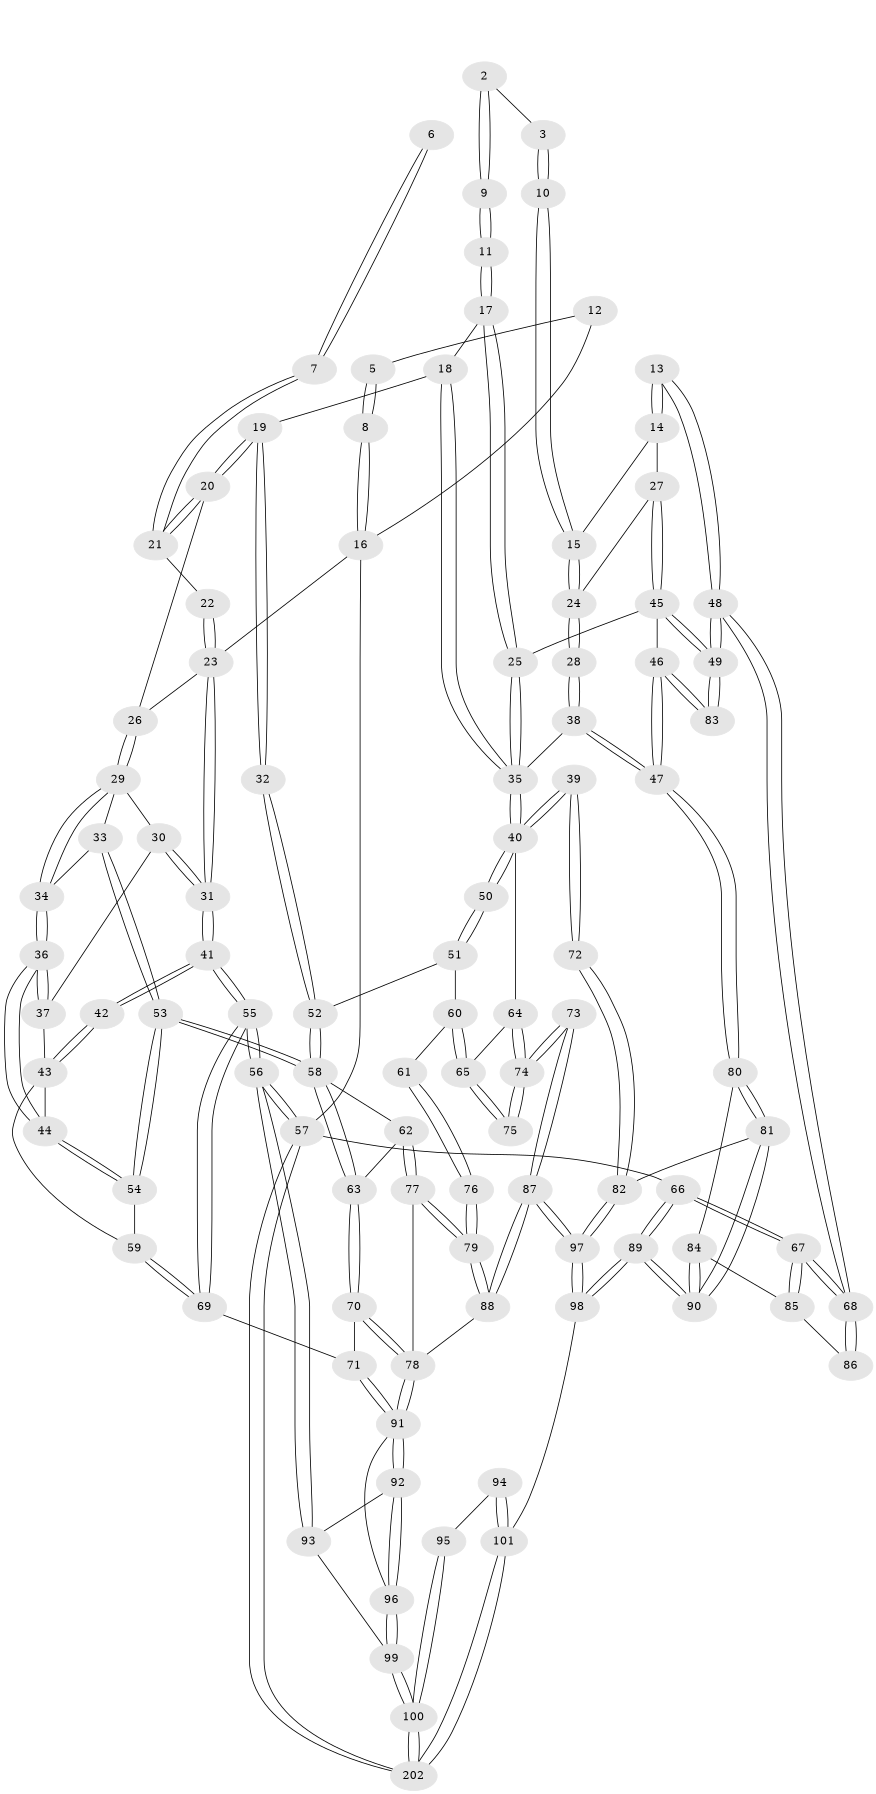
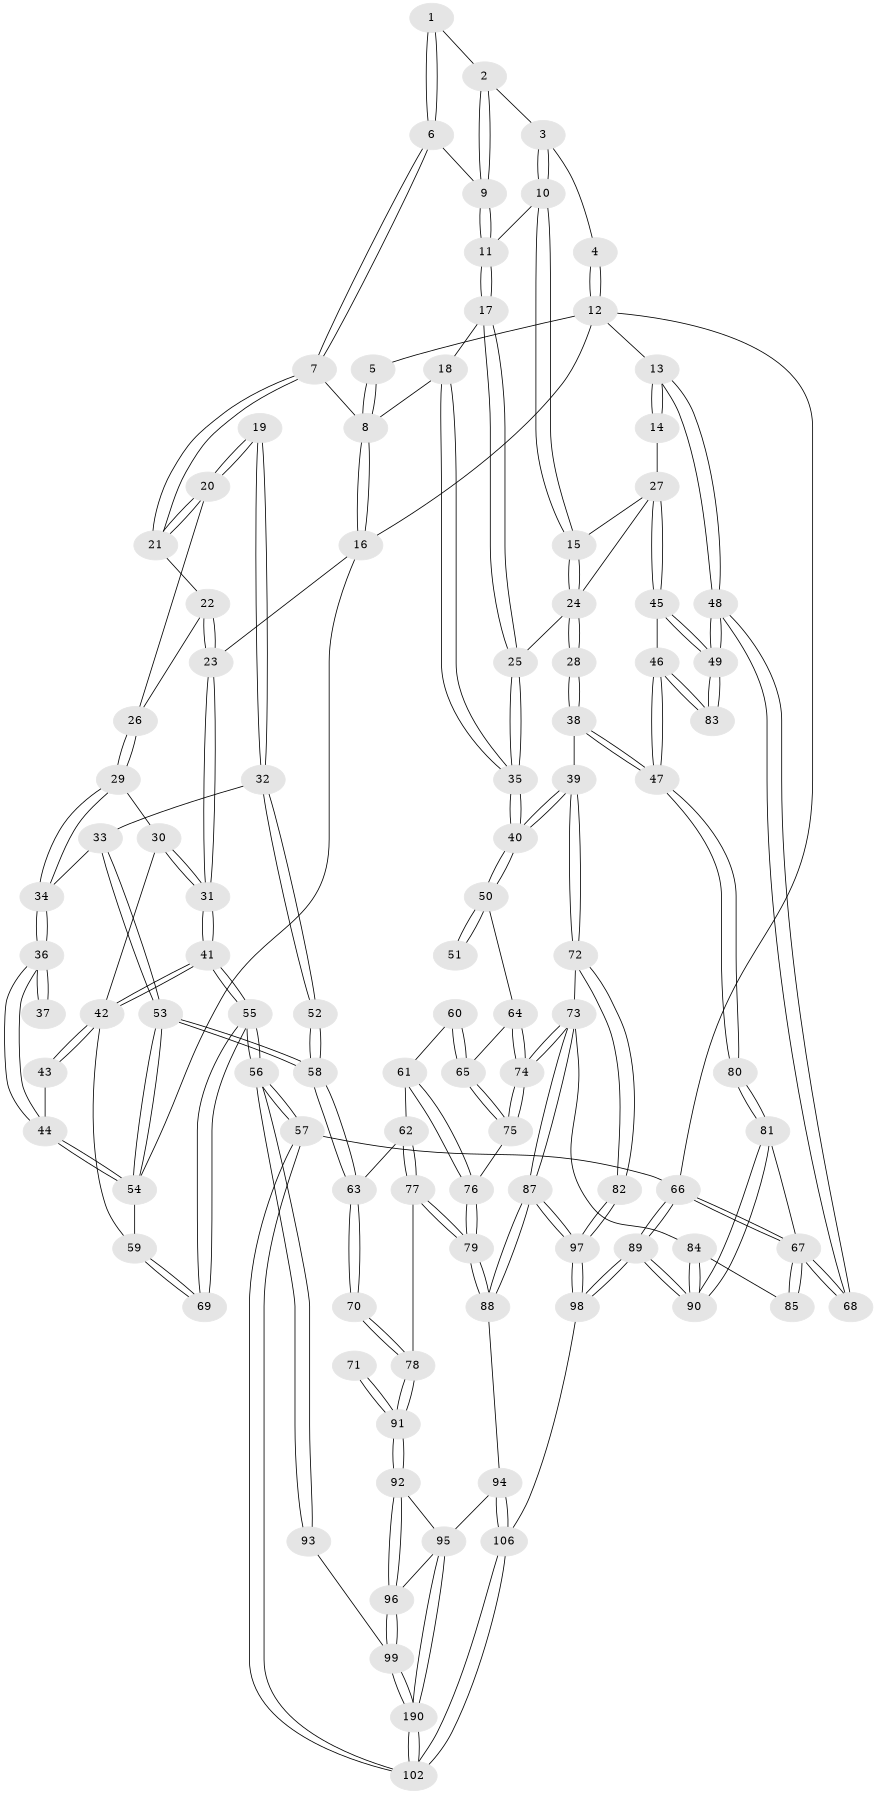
node "1": added
edge "6" -- "9": added
edge "10" -- "11": added
node "4": added
edge "12" -- "13": added
edge "7" -- "8": added
edge "18" -- "19": now "18" -- "8"
edge "14" -- "15": now "27" -- "15"
edge "45" -- "25": now "24" -- "25"
edge "23" -- "26": now "22" -- "26"
edge "12" -- "66": added
edge "38" -- "35": now "38" -- "39"
edge "29" -- "33": now "32" -- "33"
edge "16" -- "57": now "16" -- "54"
edge "30" -- "37": now "30" -- "42"
edge "40" -- "64": now "50" -- "64"
edge "51" -- "52": removed
edge "51" -- "60": removed
edge "72" -- "73": added
edge "37" -- "43": removed
edge "58" -- "62": now "61" -- "62"
edge "81" -- "82": now "81" -- "67"
edge "75" -- "76": added
edge "80" -- "84": now "73" -- "84"
edge "43" -- "59": now "42" -- "59"
edge "69" -- "71": removed
edge "70" -- "71": removed
edge "88" -- "78": now "88" -- "94"
node "86": removed
edge "92" -- "93": now "92" -- "95"
edge "91" -- "96": now "95" -- "96"
node "101": label "101" -> "106"
node "100": label "100" -> "190"
node "202": label "202" -> "102"
